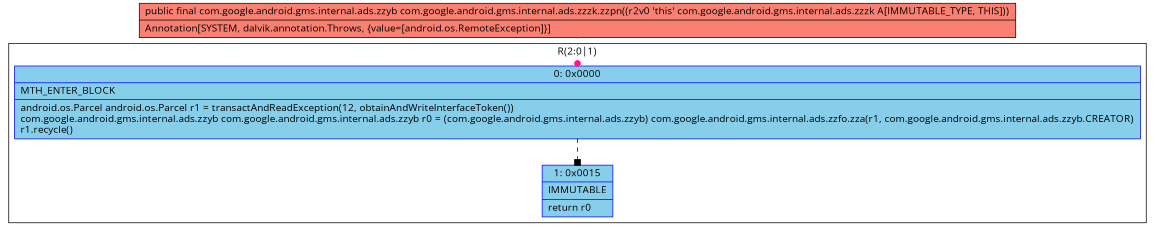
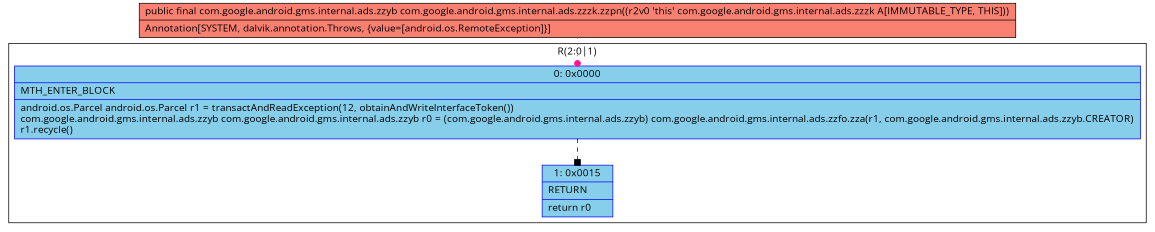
node "1: 0x0015": text "IMMUTABLE" -> "RETURN"
